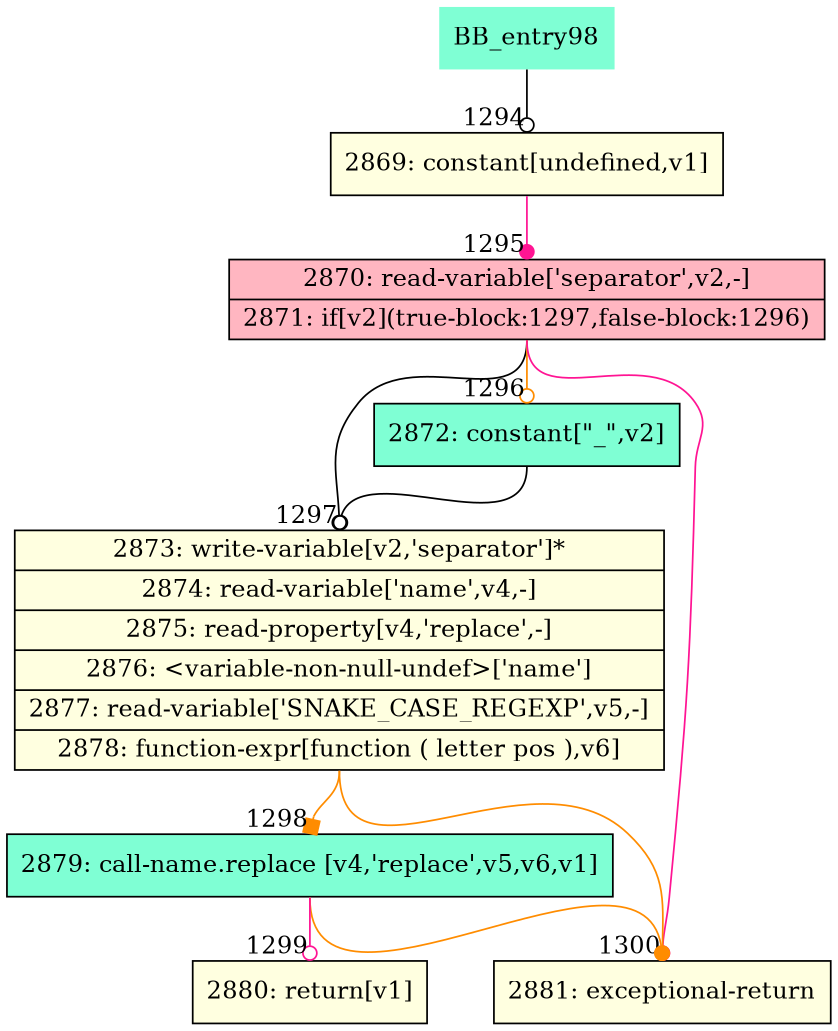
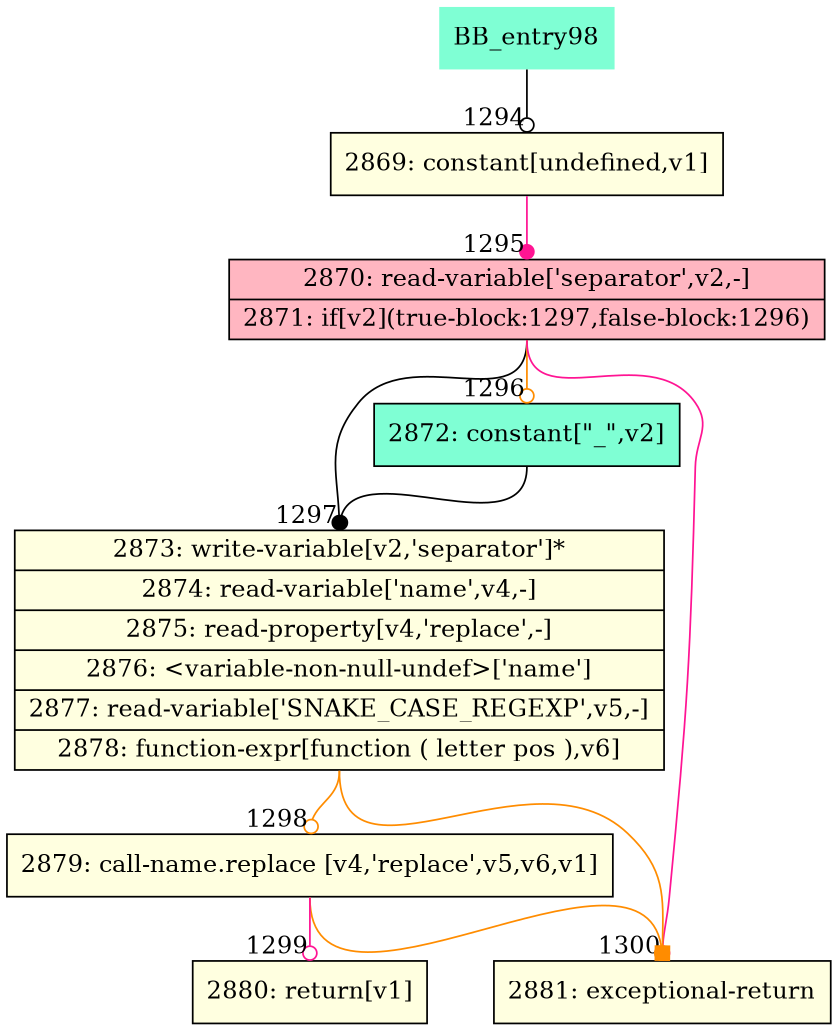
edge "2870: read-variable['separator',v2,-]" -> "2873: write-variable[v2,'separator']*": arrowhead odot -> dot
edge "2873: write-variable[v2,'separator']*" -> "2879: call-name.replace [v4,'replace',v5,v6,v1]": arrowhead box -> odot
edge "2873: write-variable[v2,'separator']*" -> "2881: exceptional-return": arrowhead dot -> box
node "2879: call-name.replace [v4,'replace',v5,v6,v1]": fillcolor aquamarine -> lightyellow
